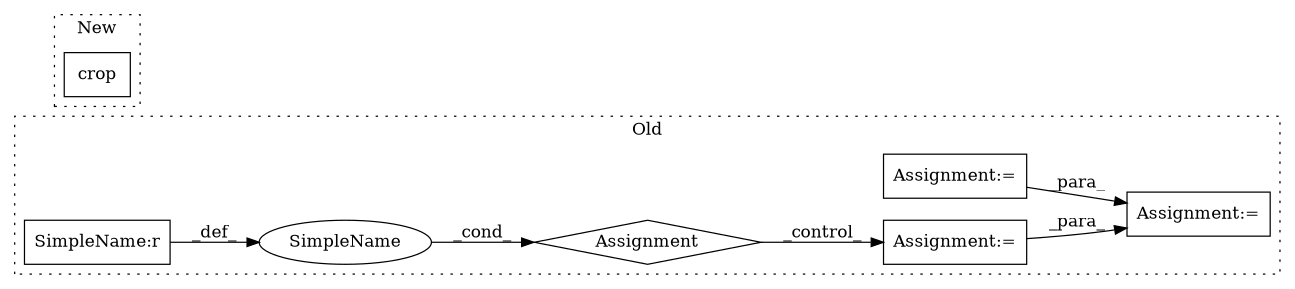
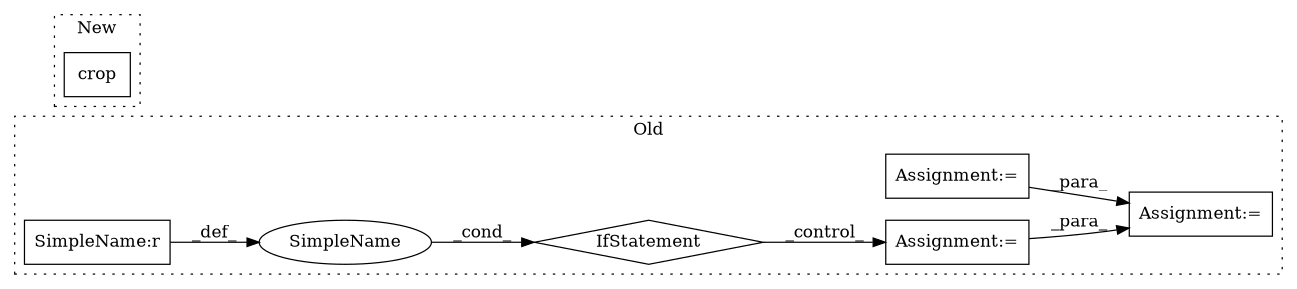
node "Assignment": label "Assignment" -> "IfStatement"
